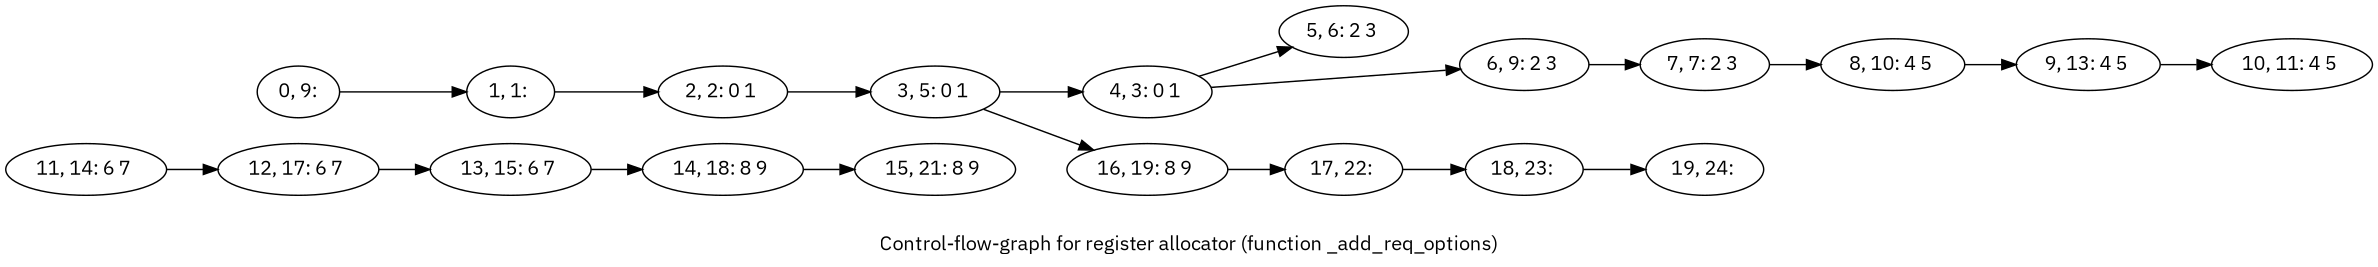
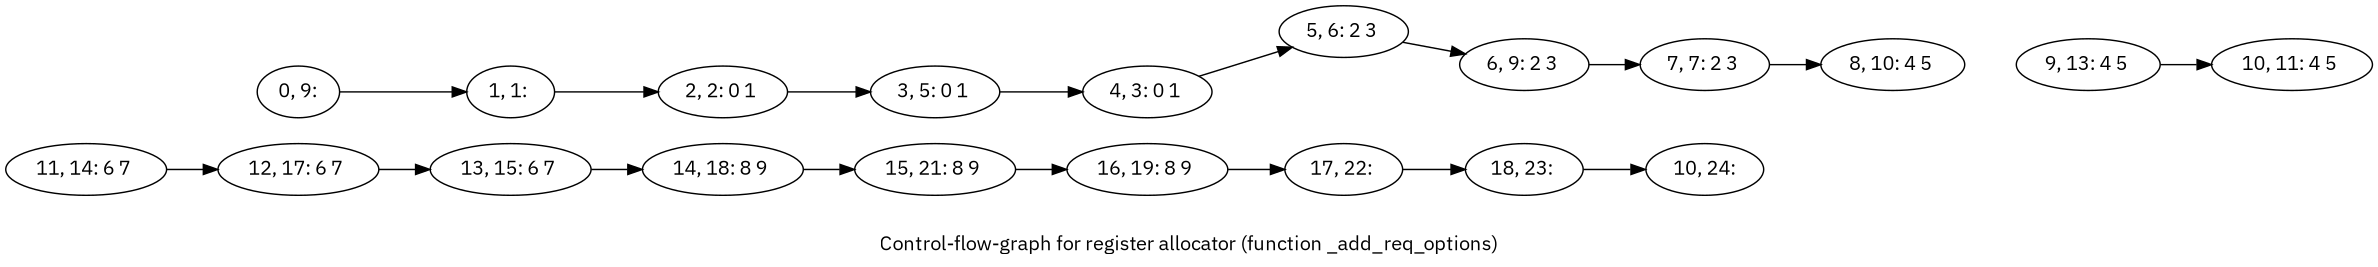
edge "8, 10: 4 5" -> "9, 13: 4 5": removed
edge "4, 3: 0 1" -> "6, 9: 2 3": now "5, 6: 2 3" -> "6, 9: 2 3"
edge "3, 5: 0 1" -> "16, 19: 8 9": now "15, 21: 8 9" -> "16, 19: 8 9"
node "19, 24:": label "19, 24:" -> "10, 24:"
